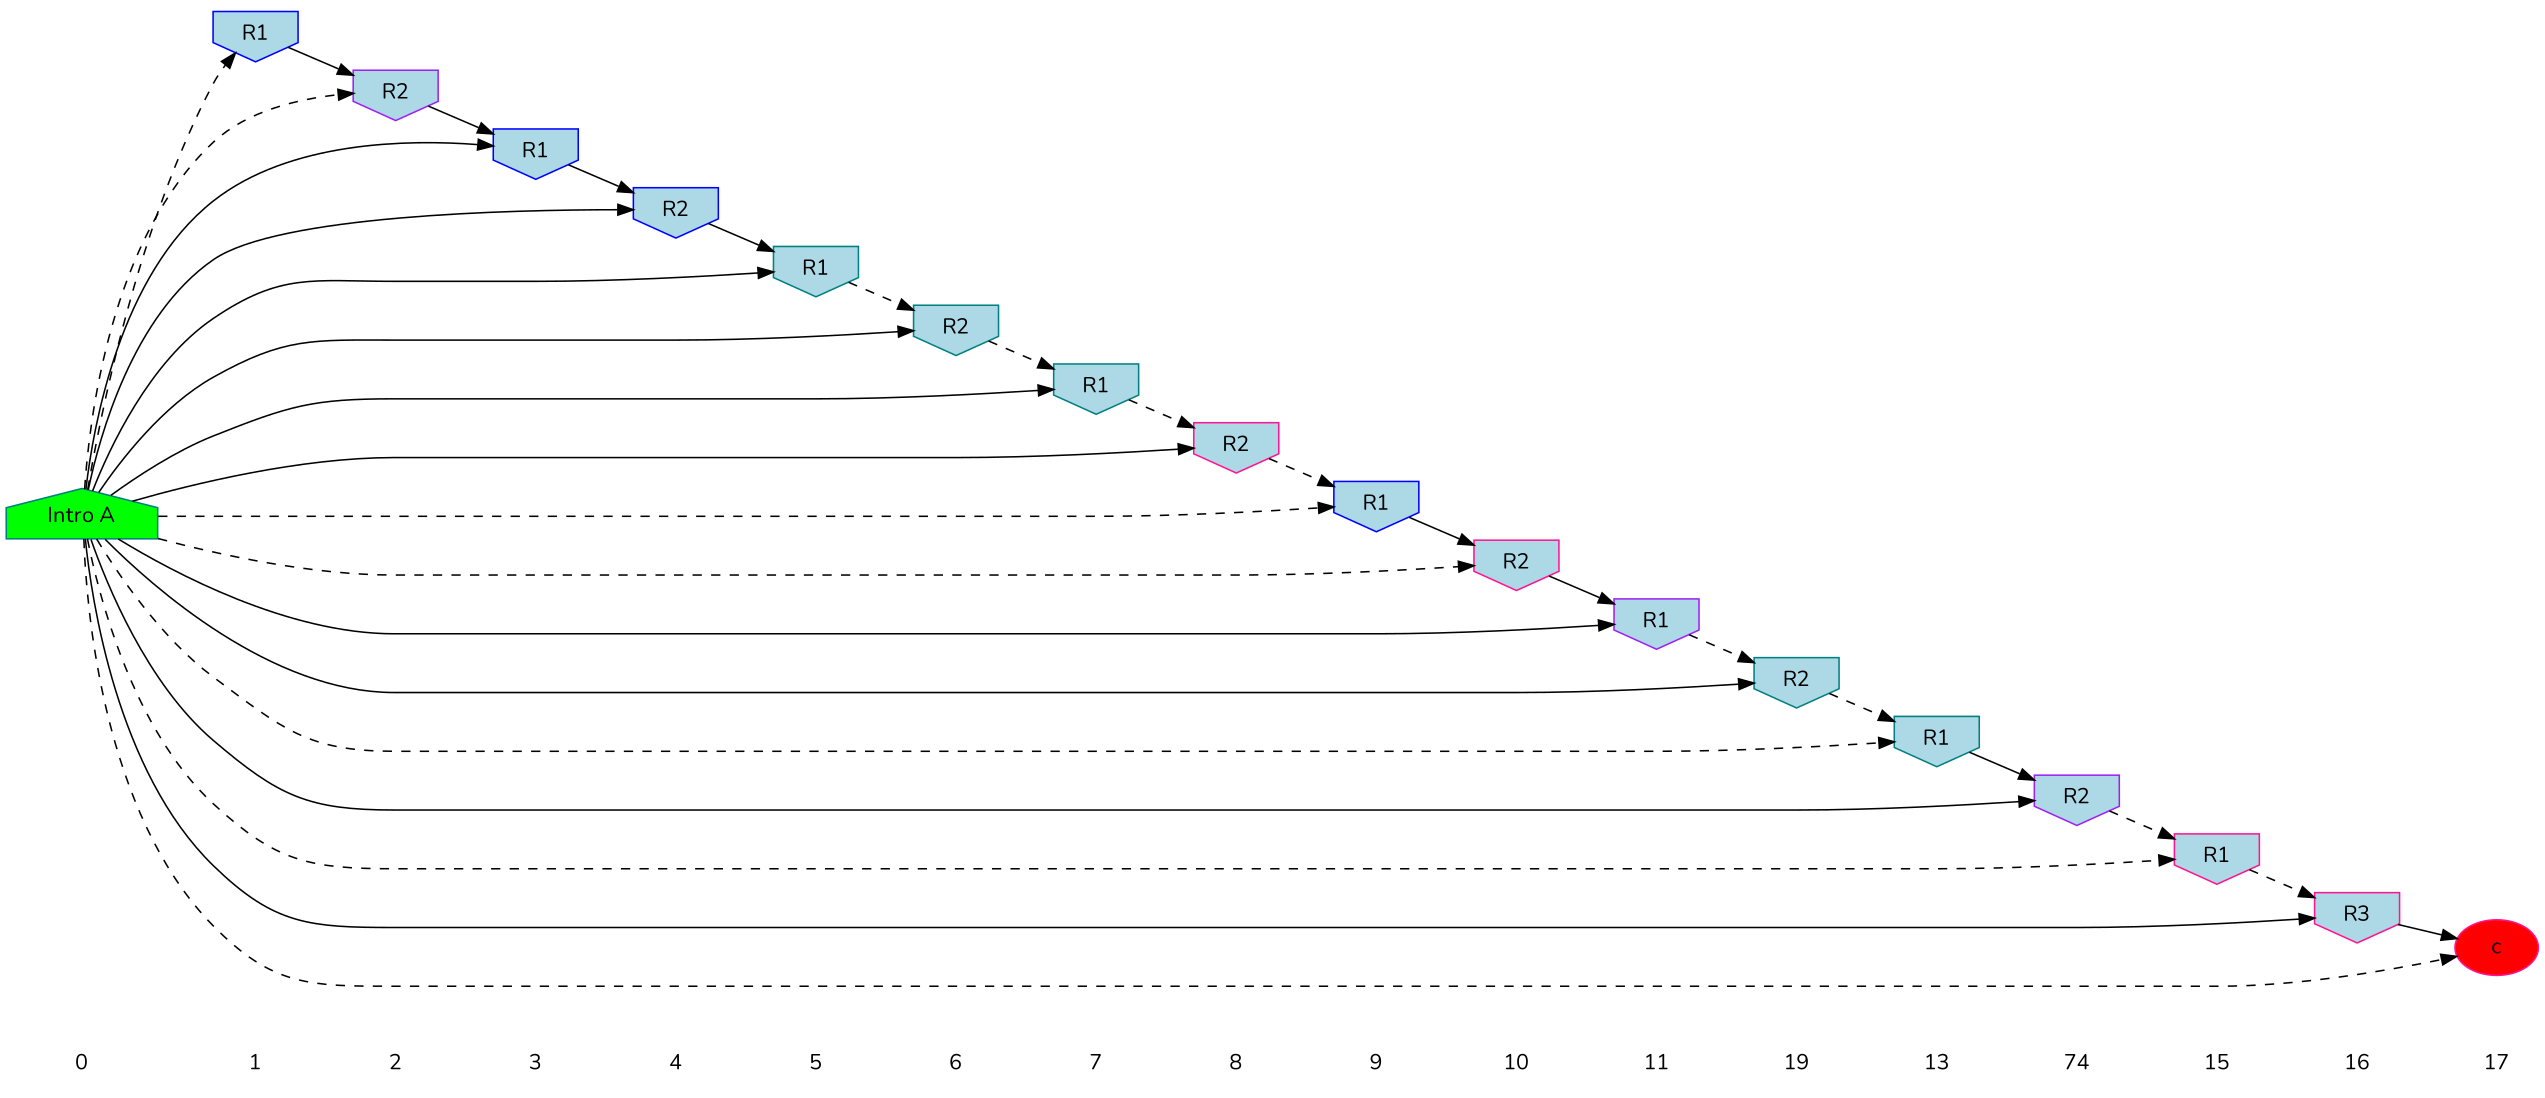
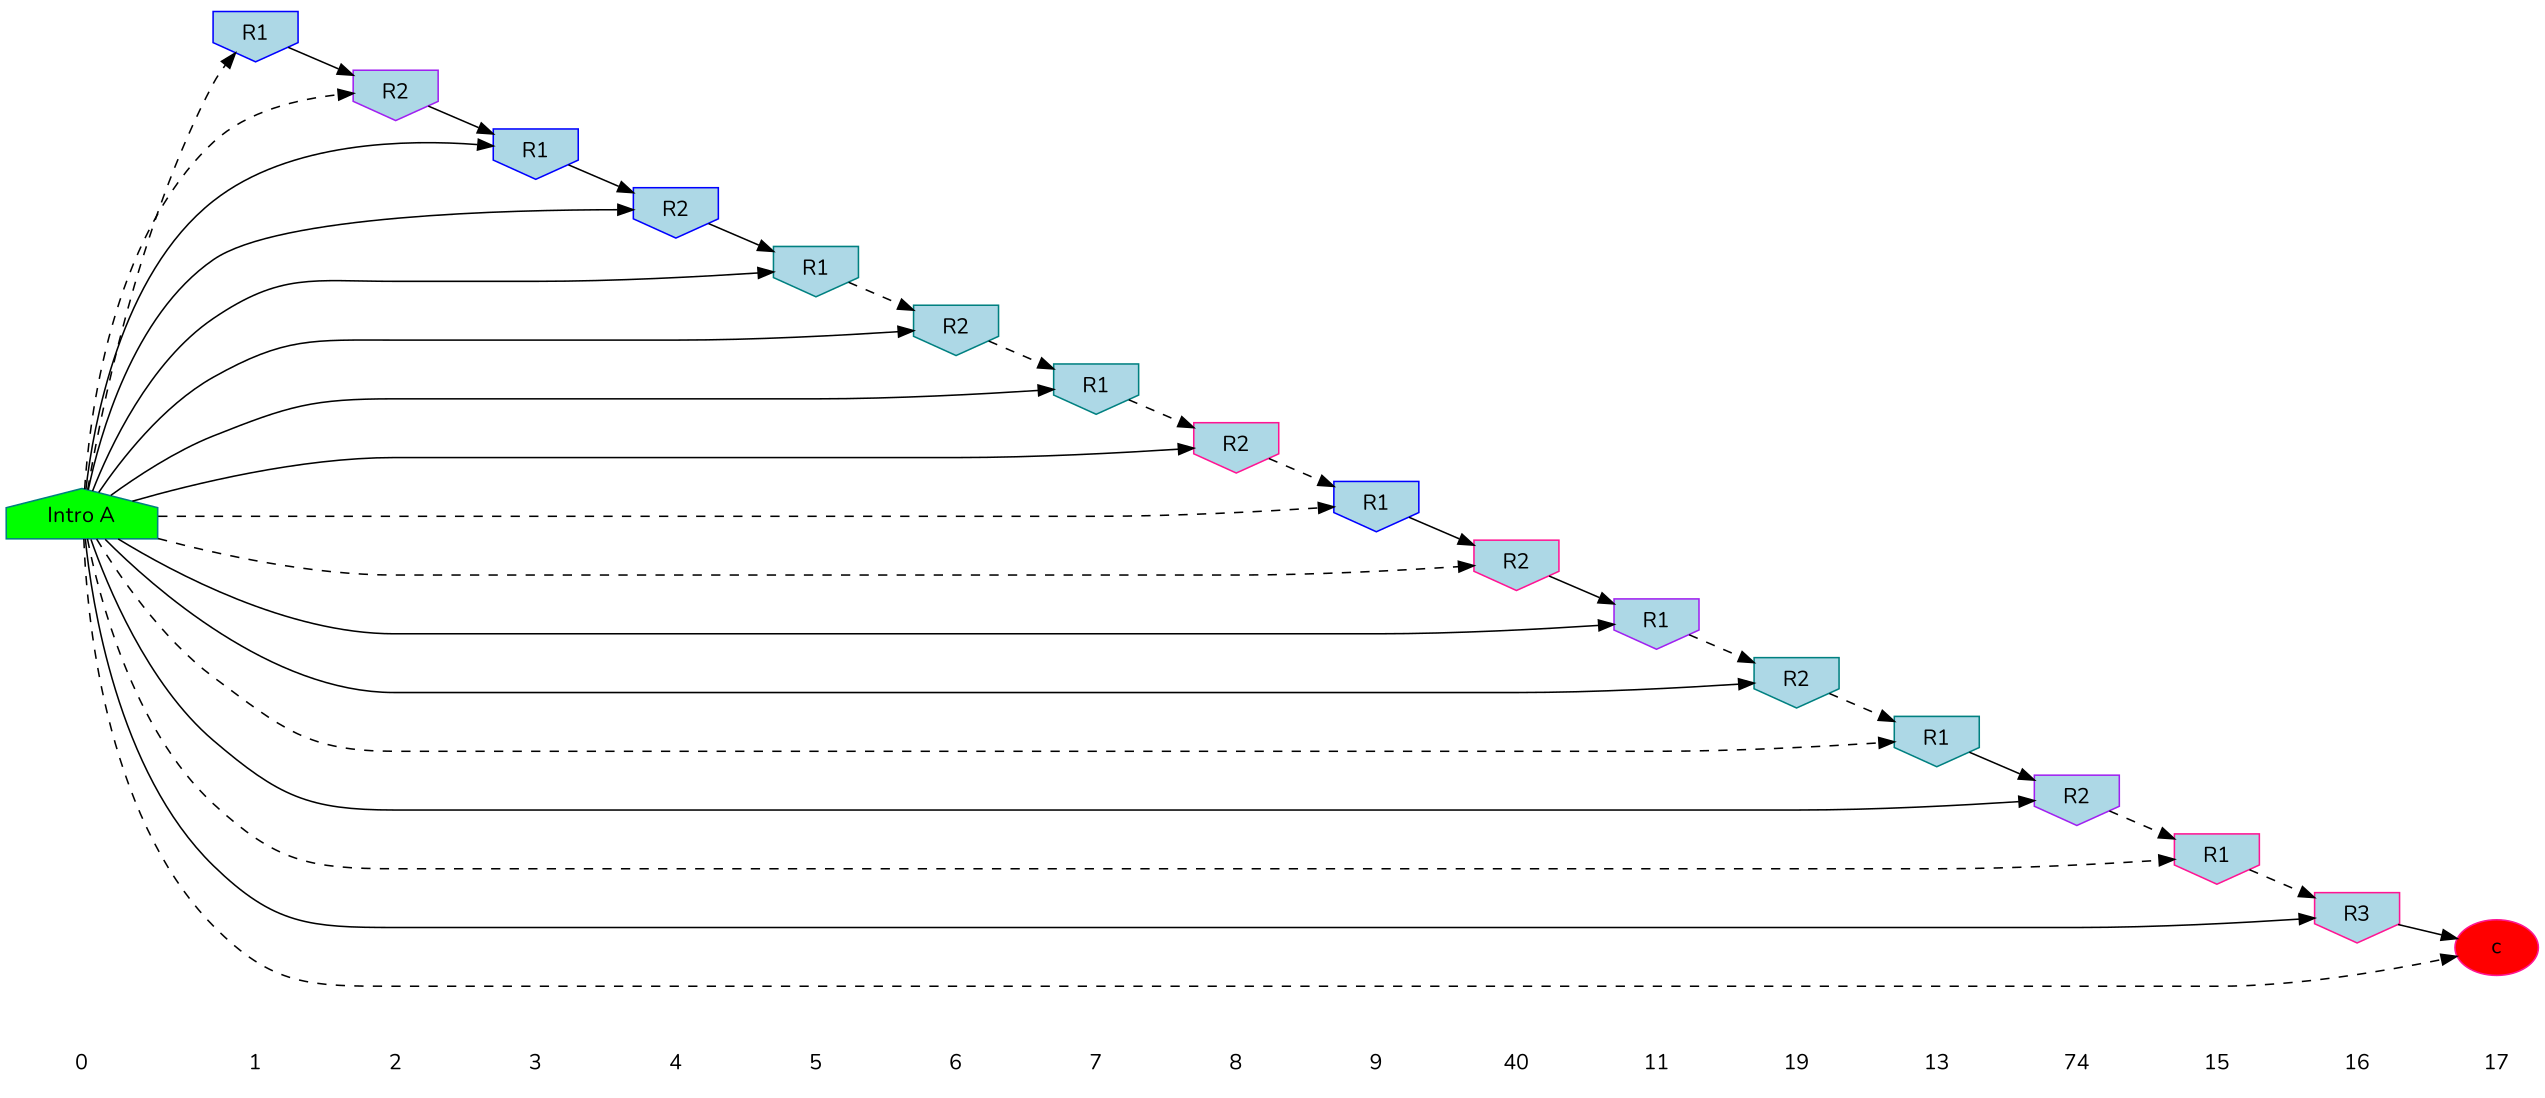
node "10": label "10" -> "40"
